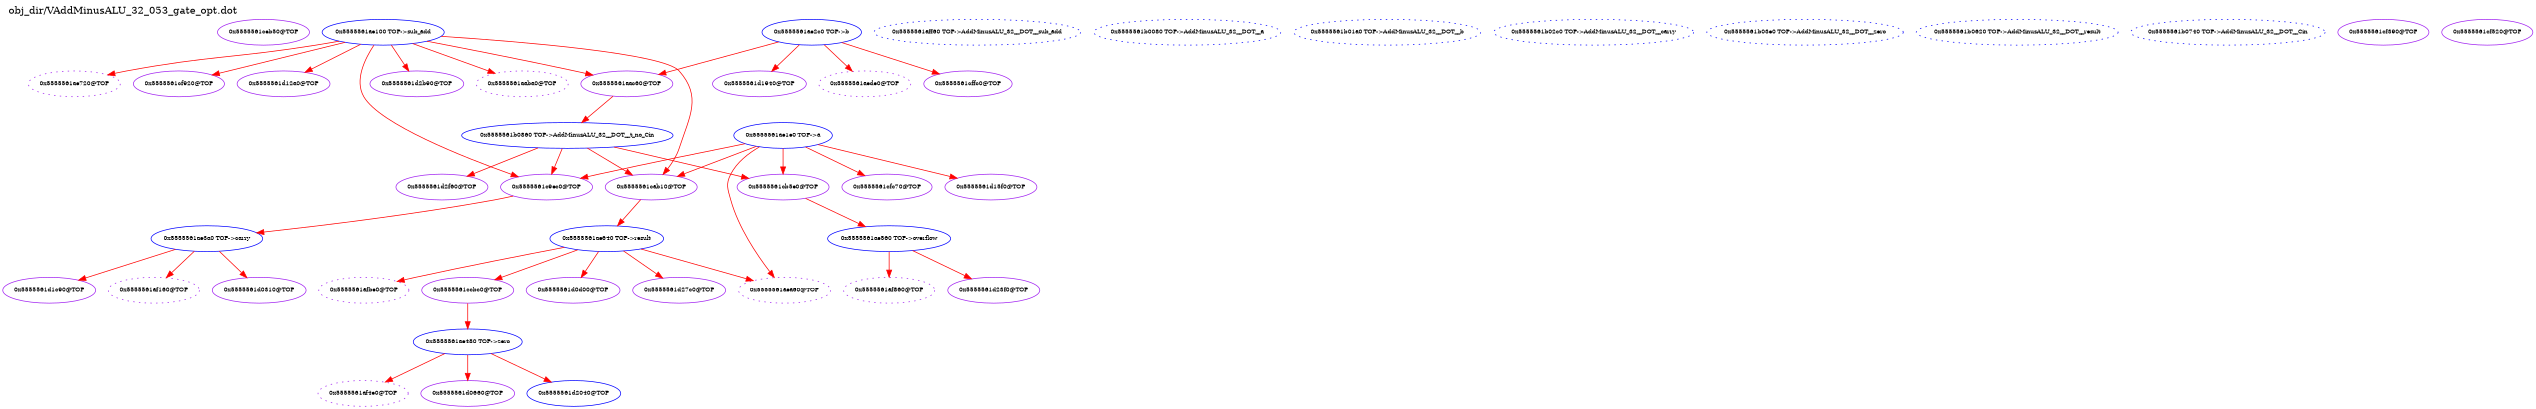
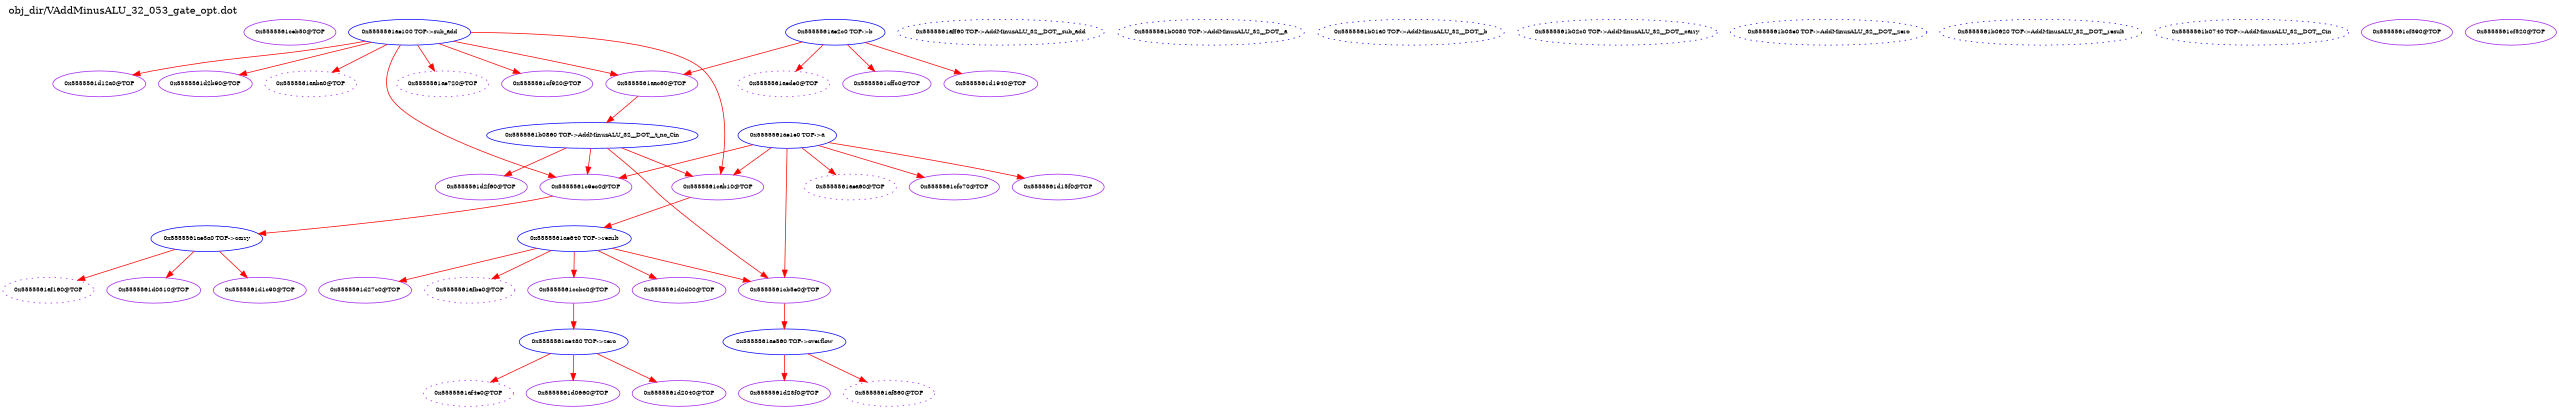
edge "0x5555561ae640 TOP->result" -> "0x5555561aea60@TOP": now "0x5555561ae640 TOP->result" -> "0x5555561cb5e0@TOP"
node "0x5555561d2040@TOP": color blue -> purple
